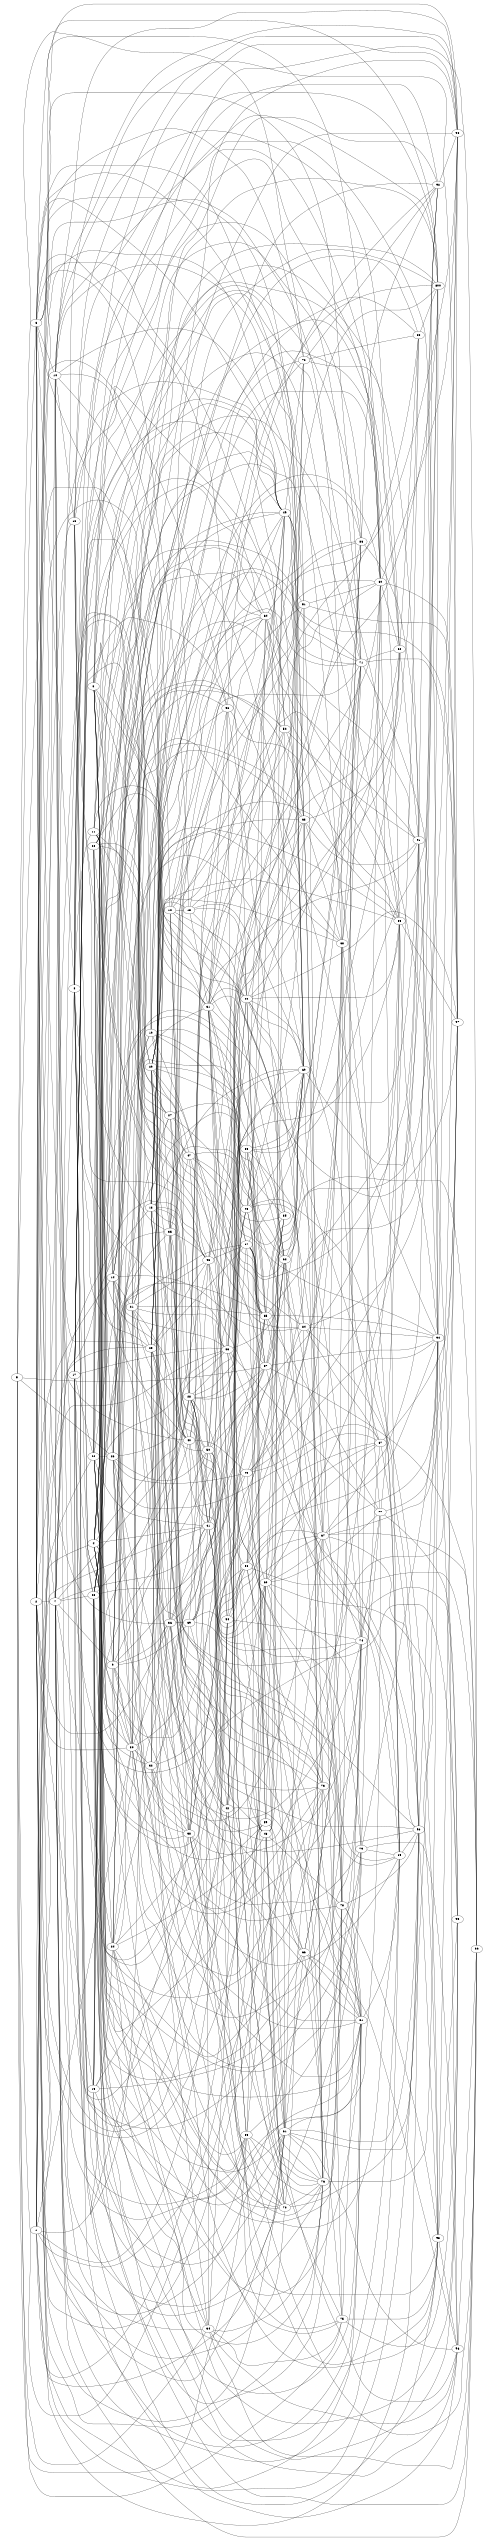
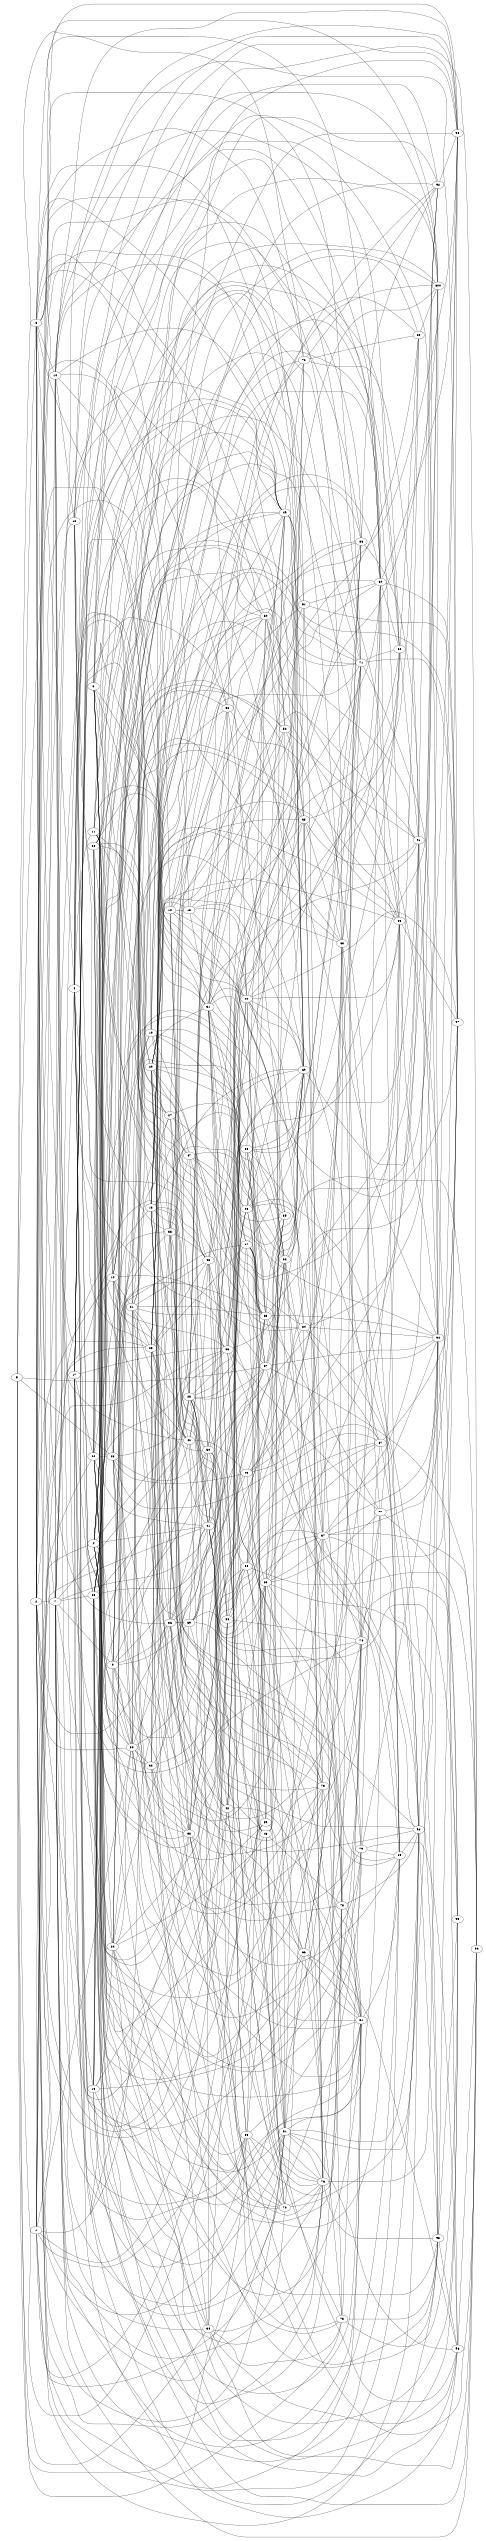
edge "6" -- "63": removed
edge "37" -- "43": now "54" -- "43"
edge "41" -- "59": added
edge "78" -- "93": now "76" -- "93"
edge "2" -- "48": removed
